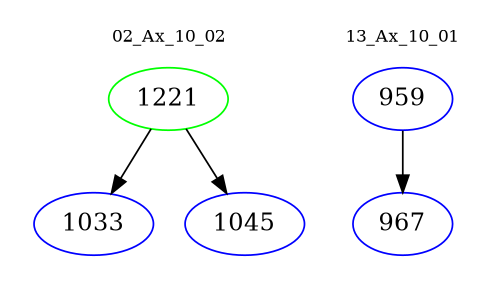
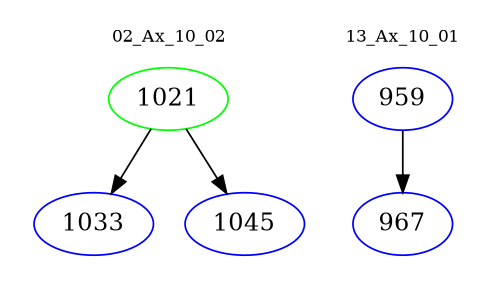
node "1221": label "1221" -> "1021"
